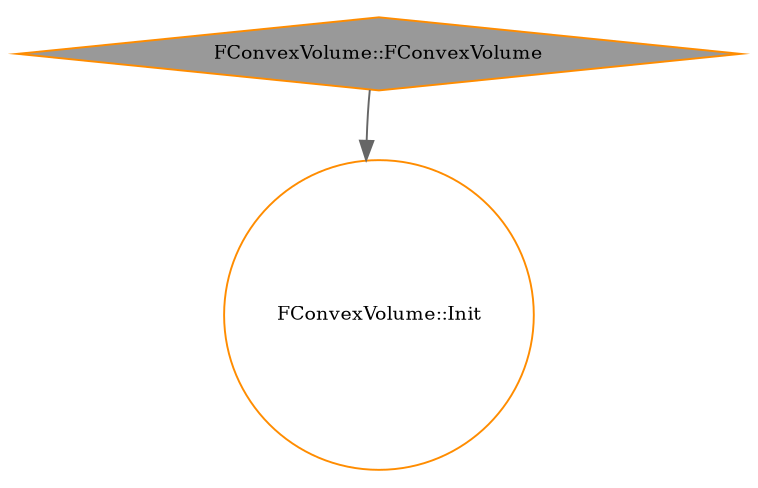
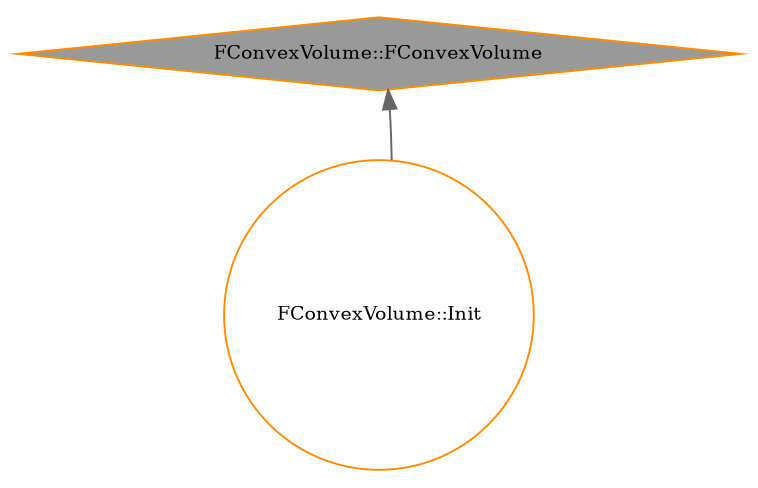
edge "FConvexVolume::FConvexVolume" -> "FConvexVolume::Init": reversed
